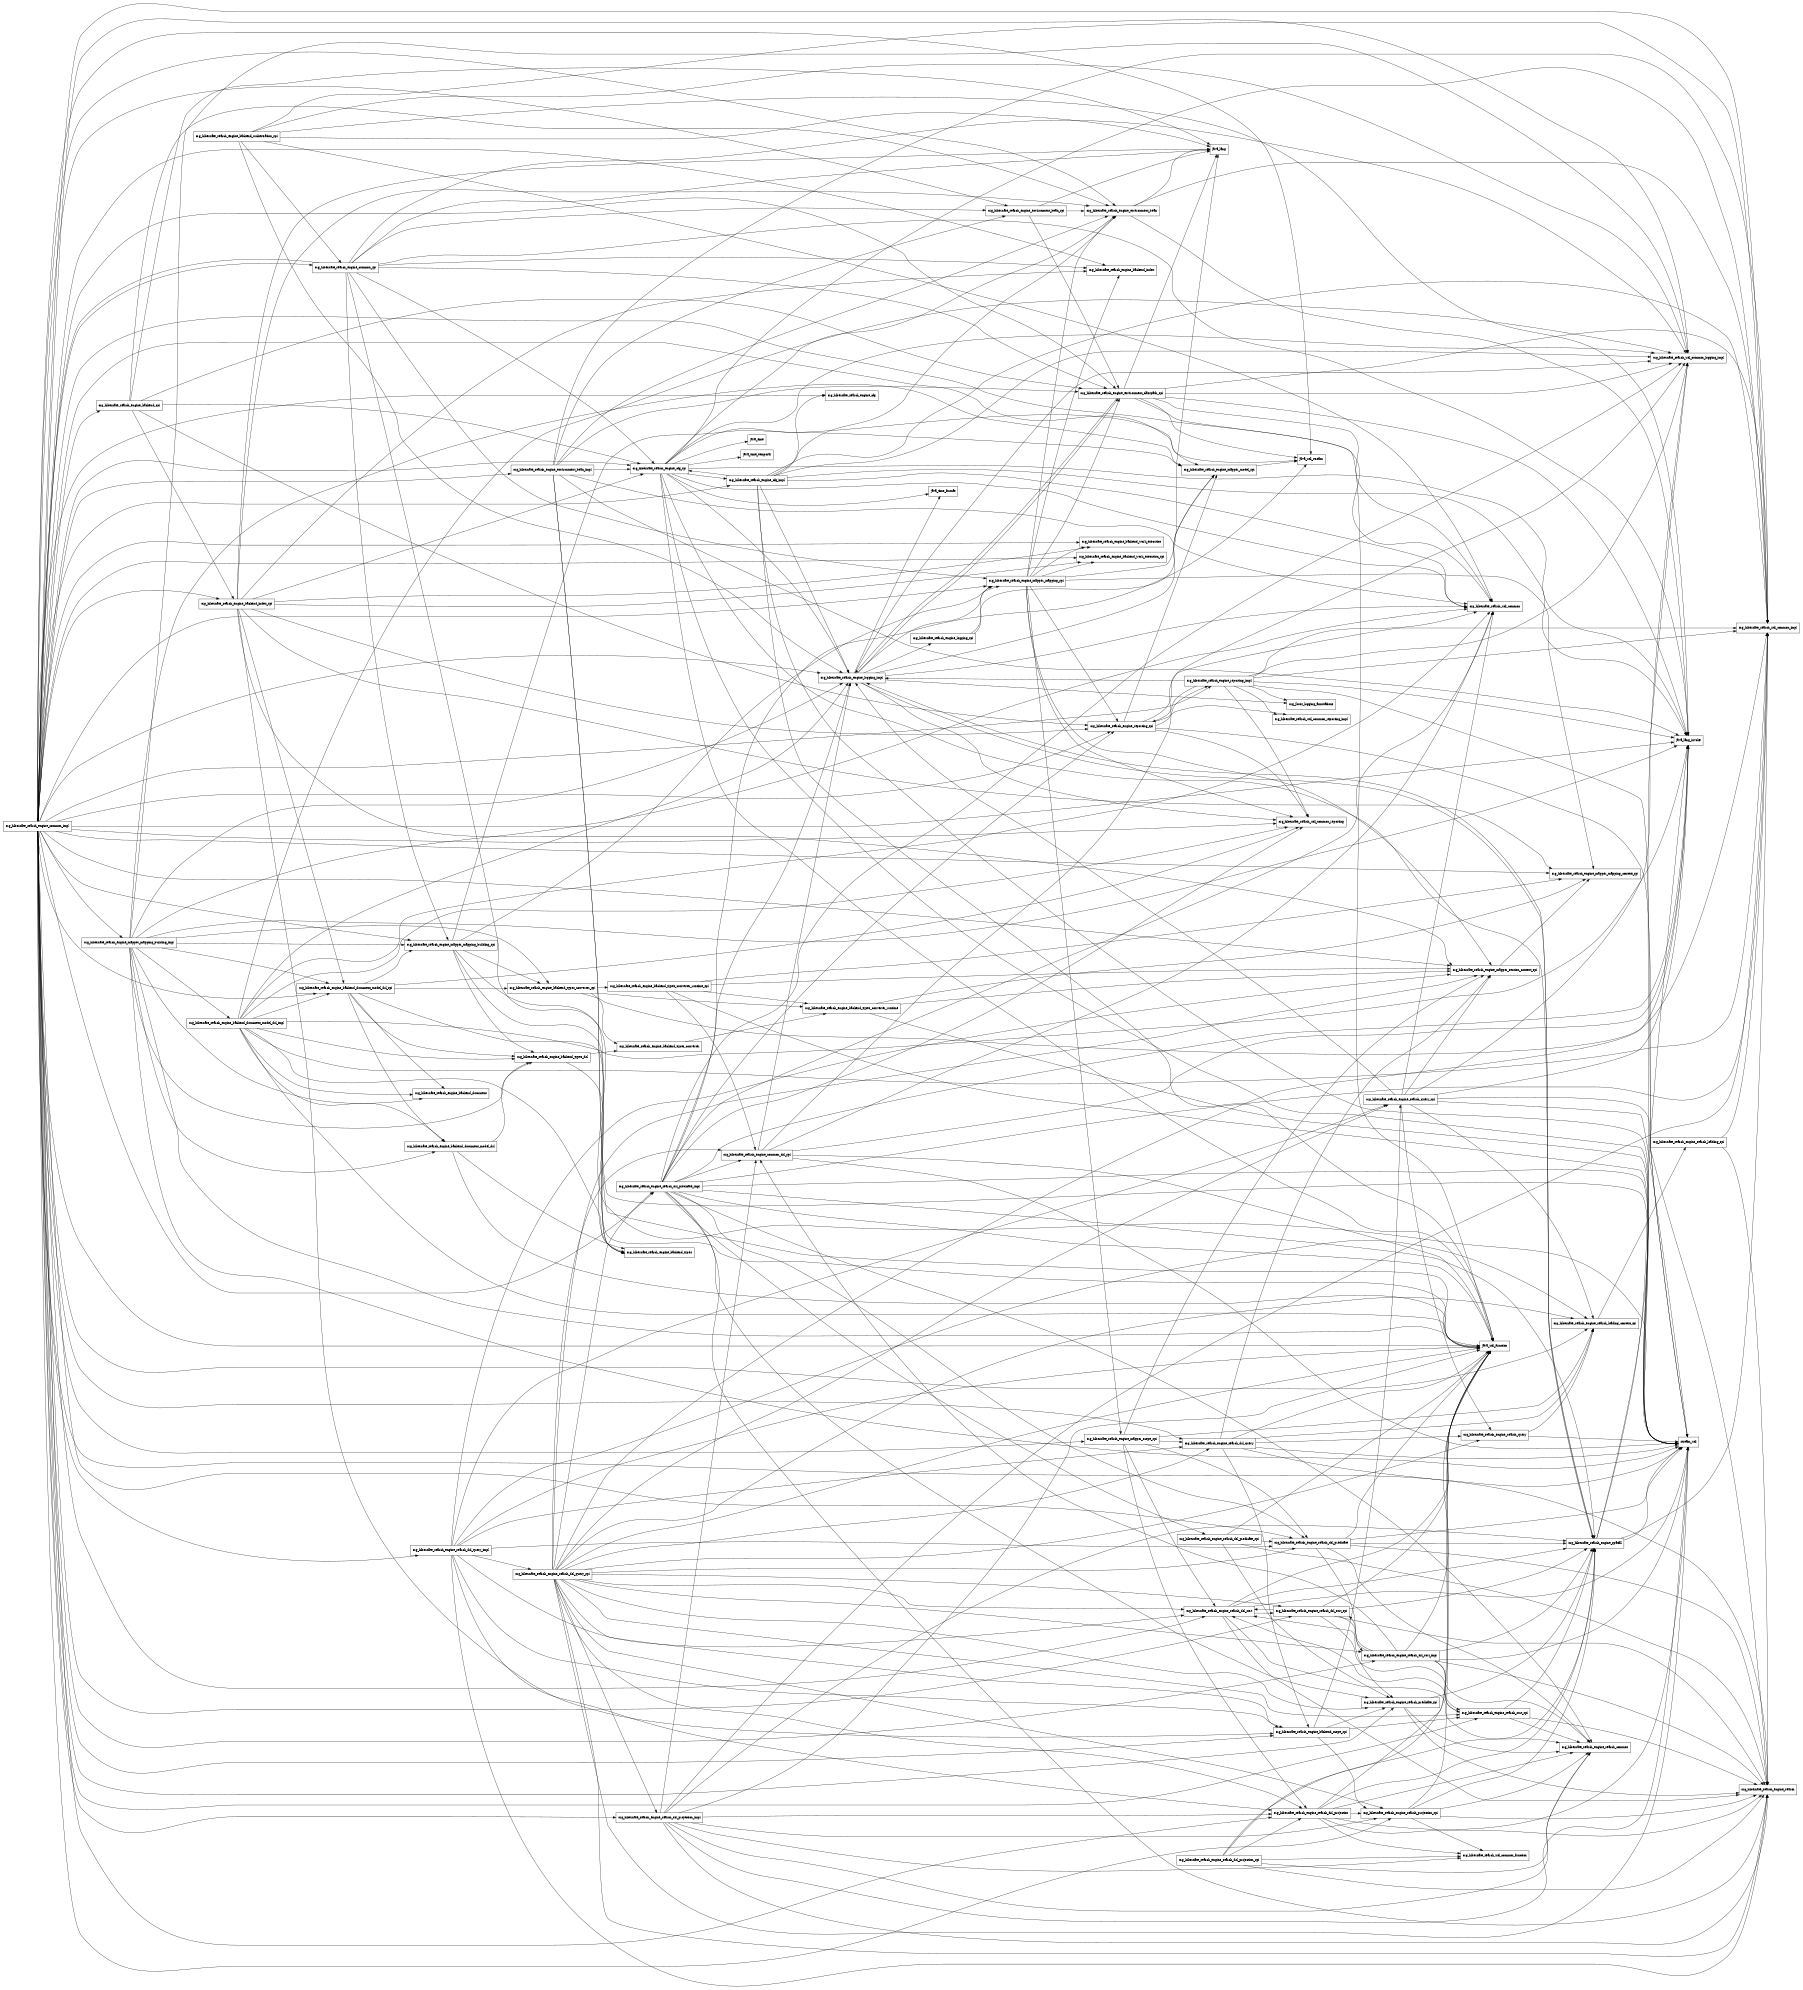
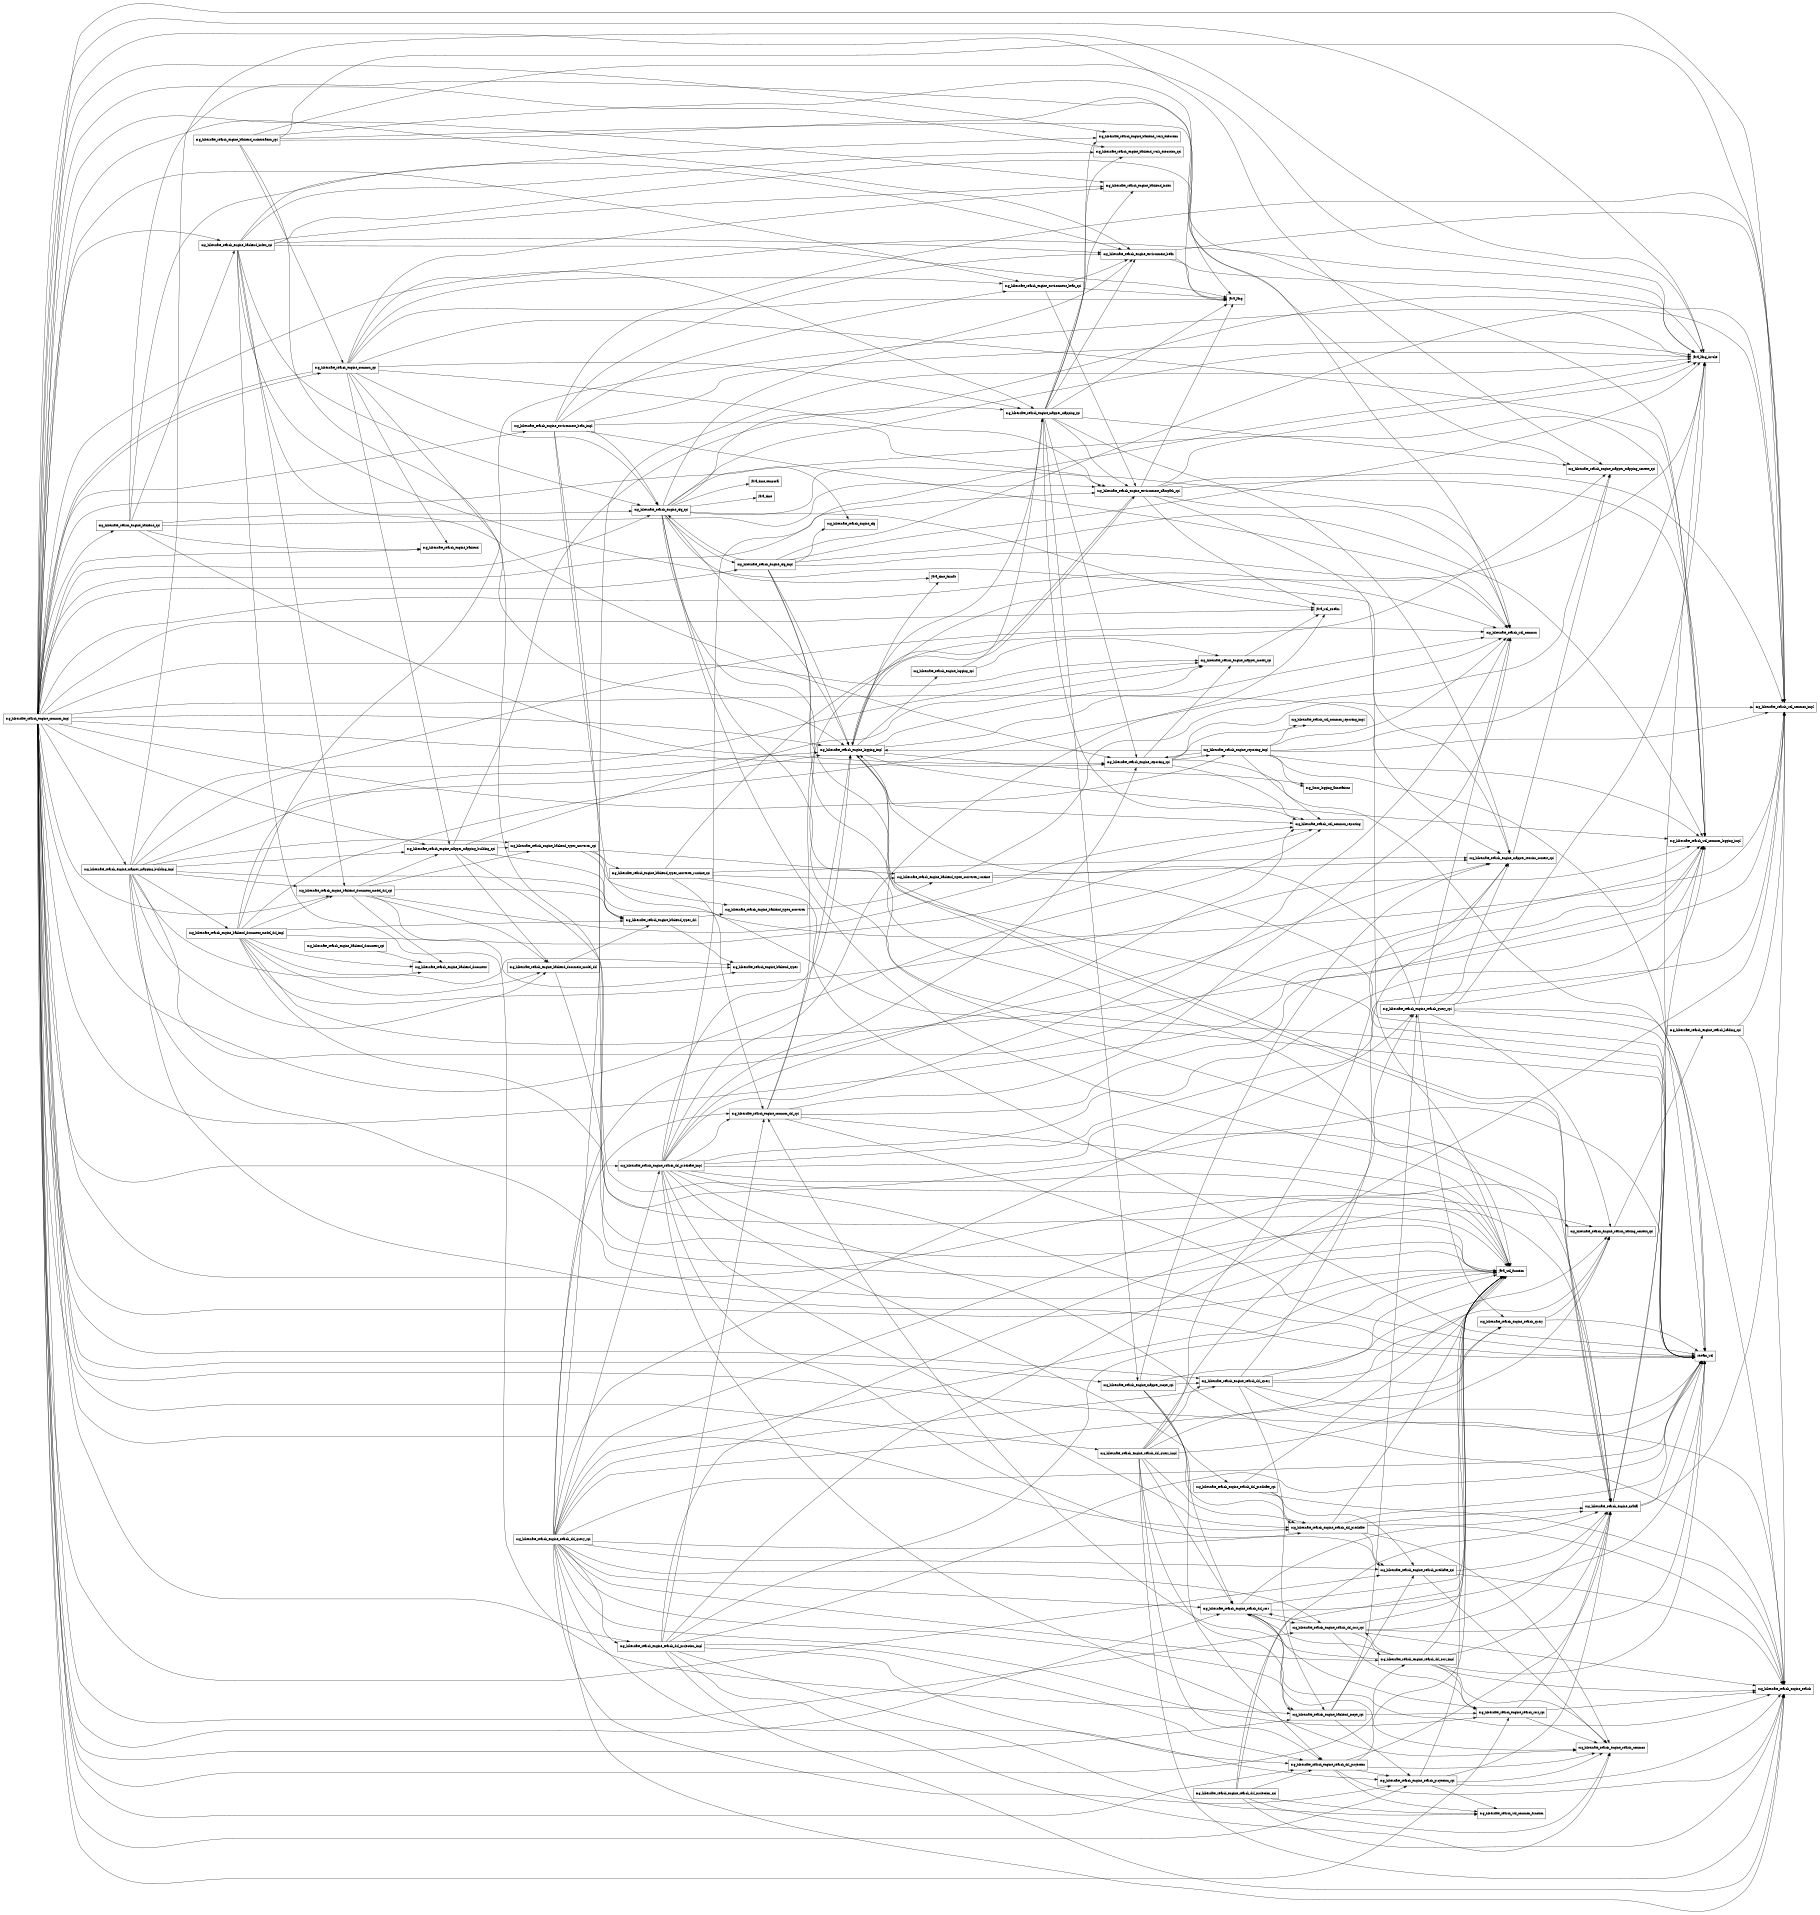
edge "org_hibernate_search_engine_cfg_impl" -> "org_hibernate_search_engine_environment_bean": removed
node "org_hibernate_search_engine_backend": added
node "org_hibernate_search_engine_backend_document_spi": added
edge "org_hibernate_search_engine_mapper_mapping_building_spi" -> "org_hibernate_search_engine_backend_types": now "org_hibernate_search_engine_mapper_mapping_building_spi" -> "org_hibernate_search_engine_backend_document_model_dsl"
edge "org_hibernate_search_engine_search_dsl_query_impl" -> "org_hibernate_search_engine_search_dsl_query_spi": removed
edge "org_hibernate_search_engine_search_dsl_projection" -> "stream_util": now "org_hibernate_search_engine_search_dsl_sort_spi" -> "stream_util"
